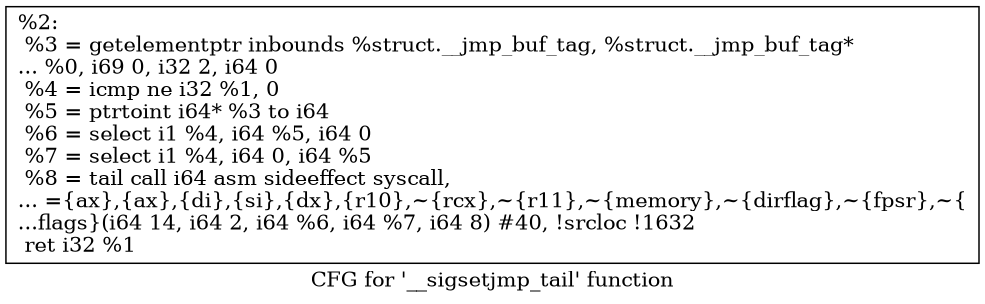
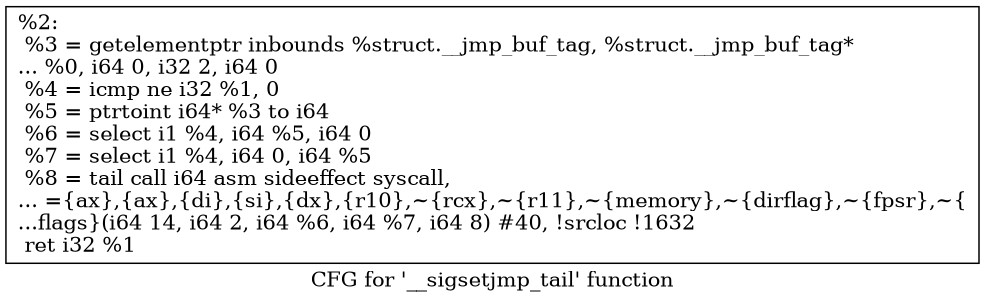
node "%2:": text "... %0, i69 0, i32 2, i64 0" -> "... %0, i64 0, i32 2, i64 0"
